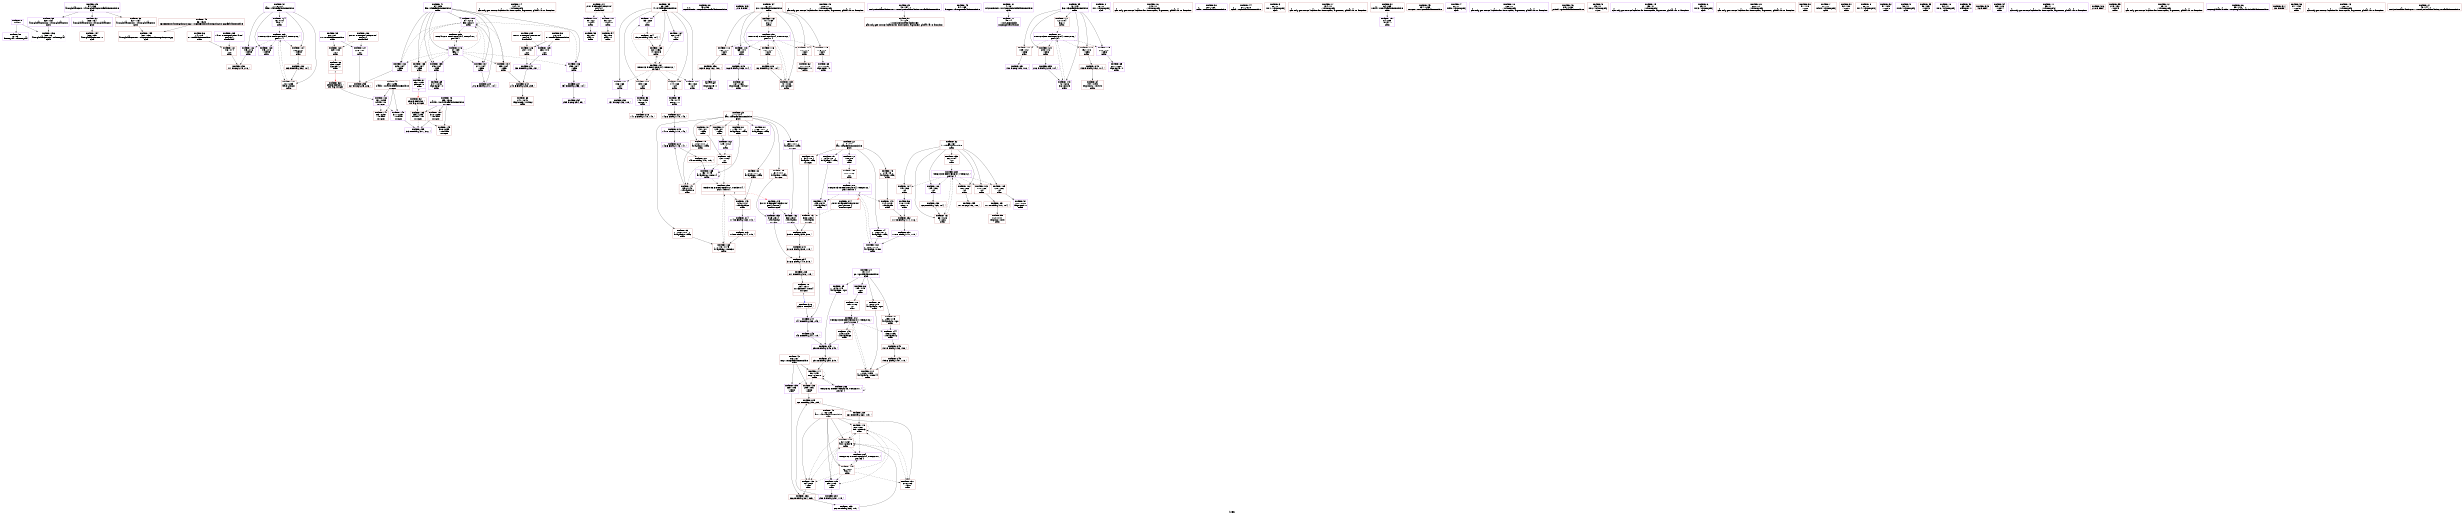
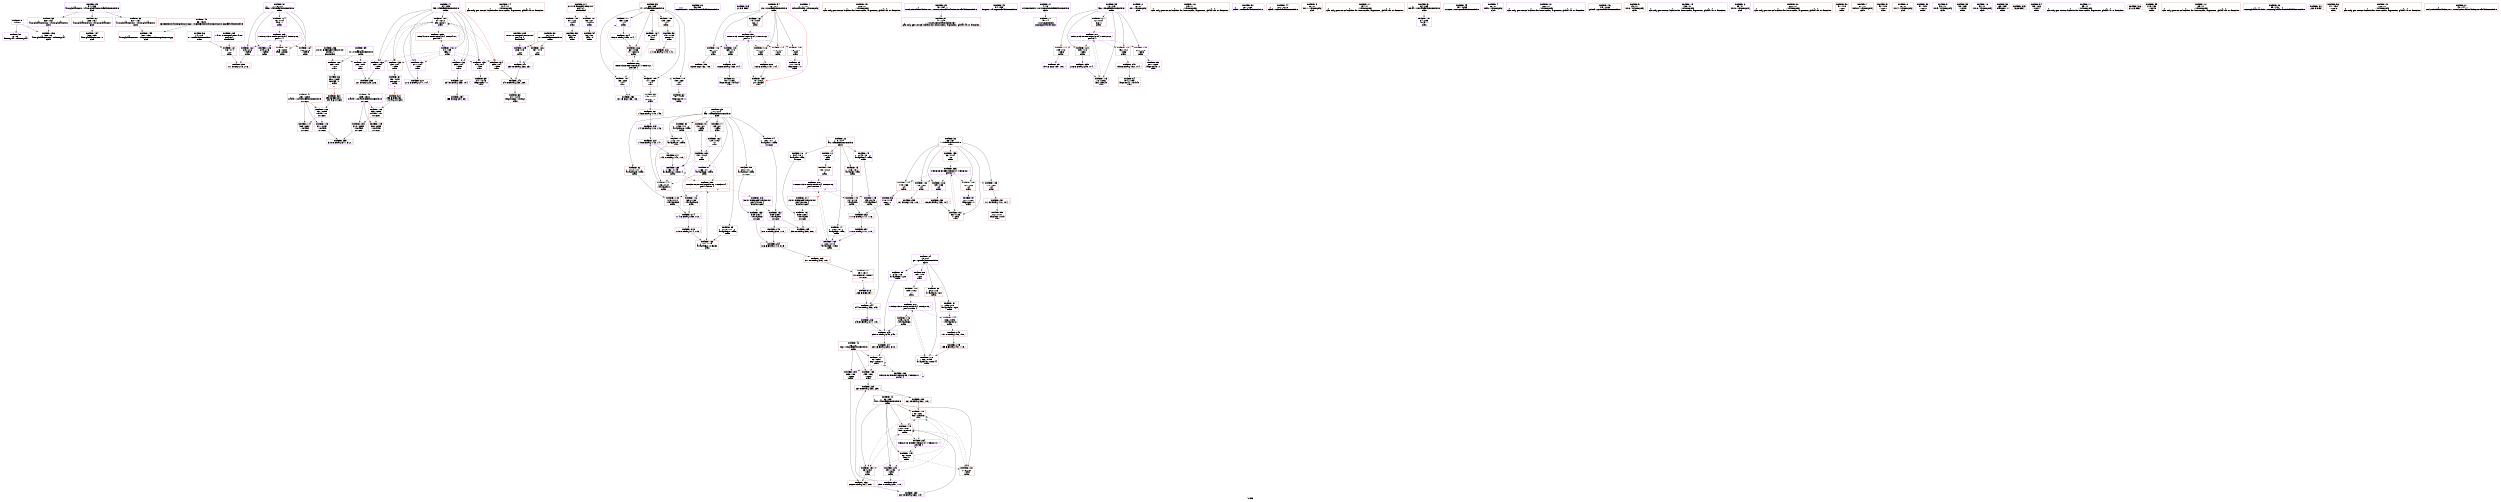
node "NodeID: 1": added
node "NodeID: 5": text "ZStL" -> "Glob"
edge "NodeID: 41" -> "NodeID: 134": color black -> red
edge "NodeID: 34" -> "NodeID: 169": color black -> red
node "NodeID: 222": removed
node "NodeID: 62": removed
edge "NodeID: 256" -> "NodeID: 60": now "NodeID: 110" -> "NodeID: 60"
edge "NodeID: 267" -> "NodeID: 108": now "NodeID: 267" -> "NodeID: 252"
edge "NodeID: 183" -> "NodeID: 235": now "NodeID: 183" -> "NodeID: 150"
node "NodeID: 142": added
edge "NodeID: 225" -> "NodeID: 240": now "NodeID: 152" -> "NodeID: 240"
